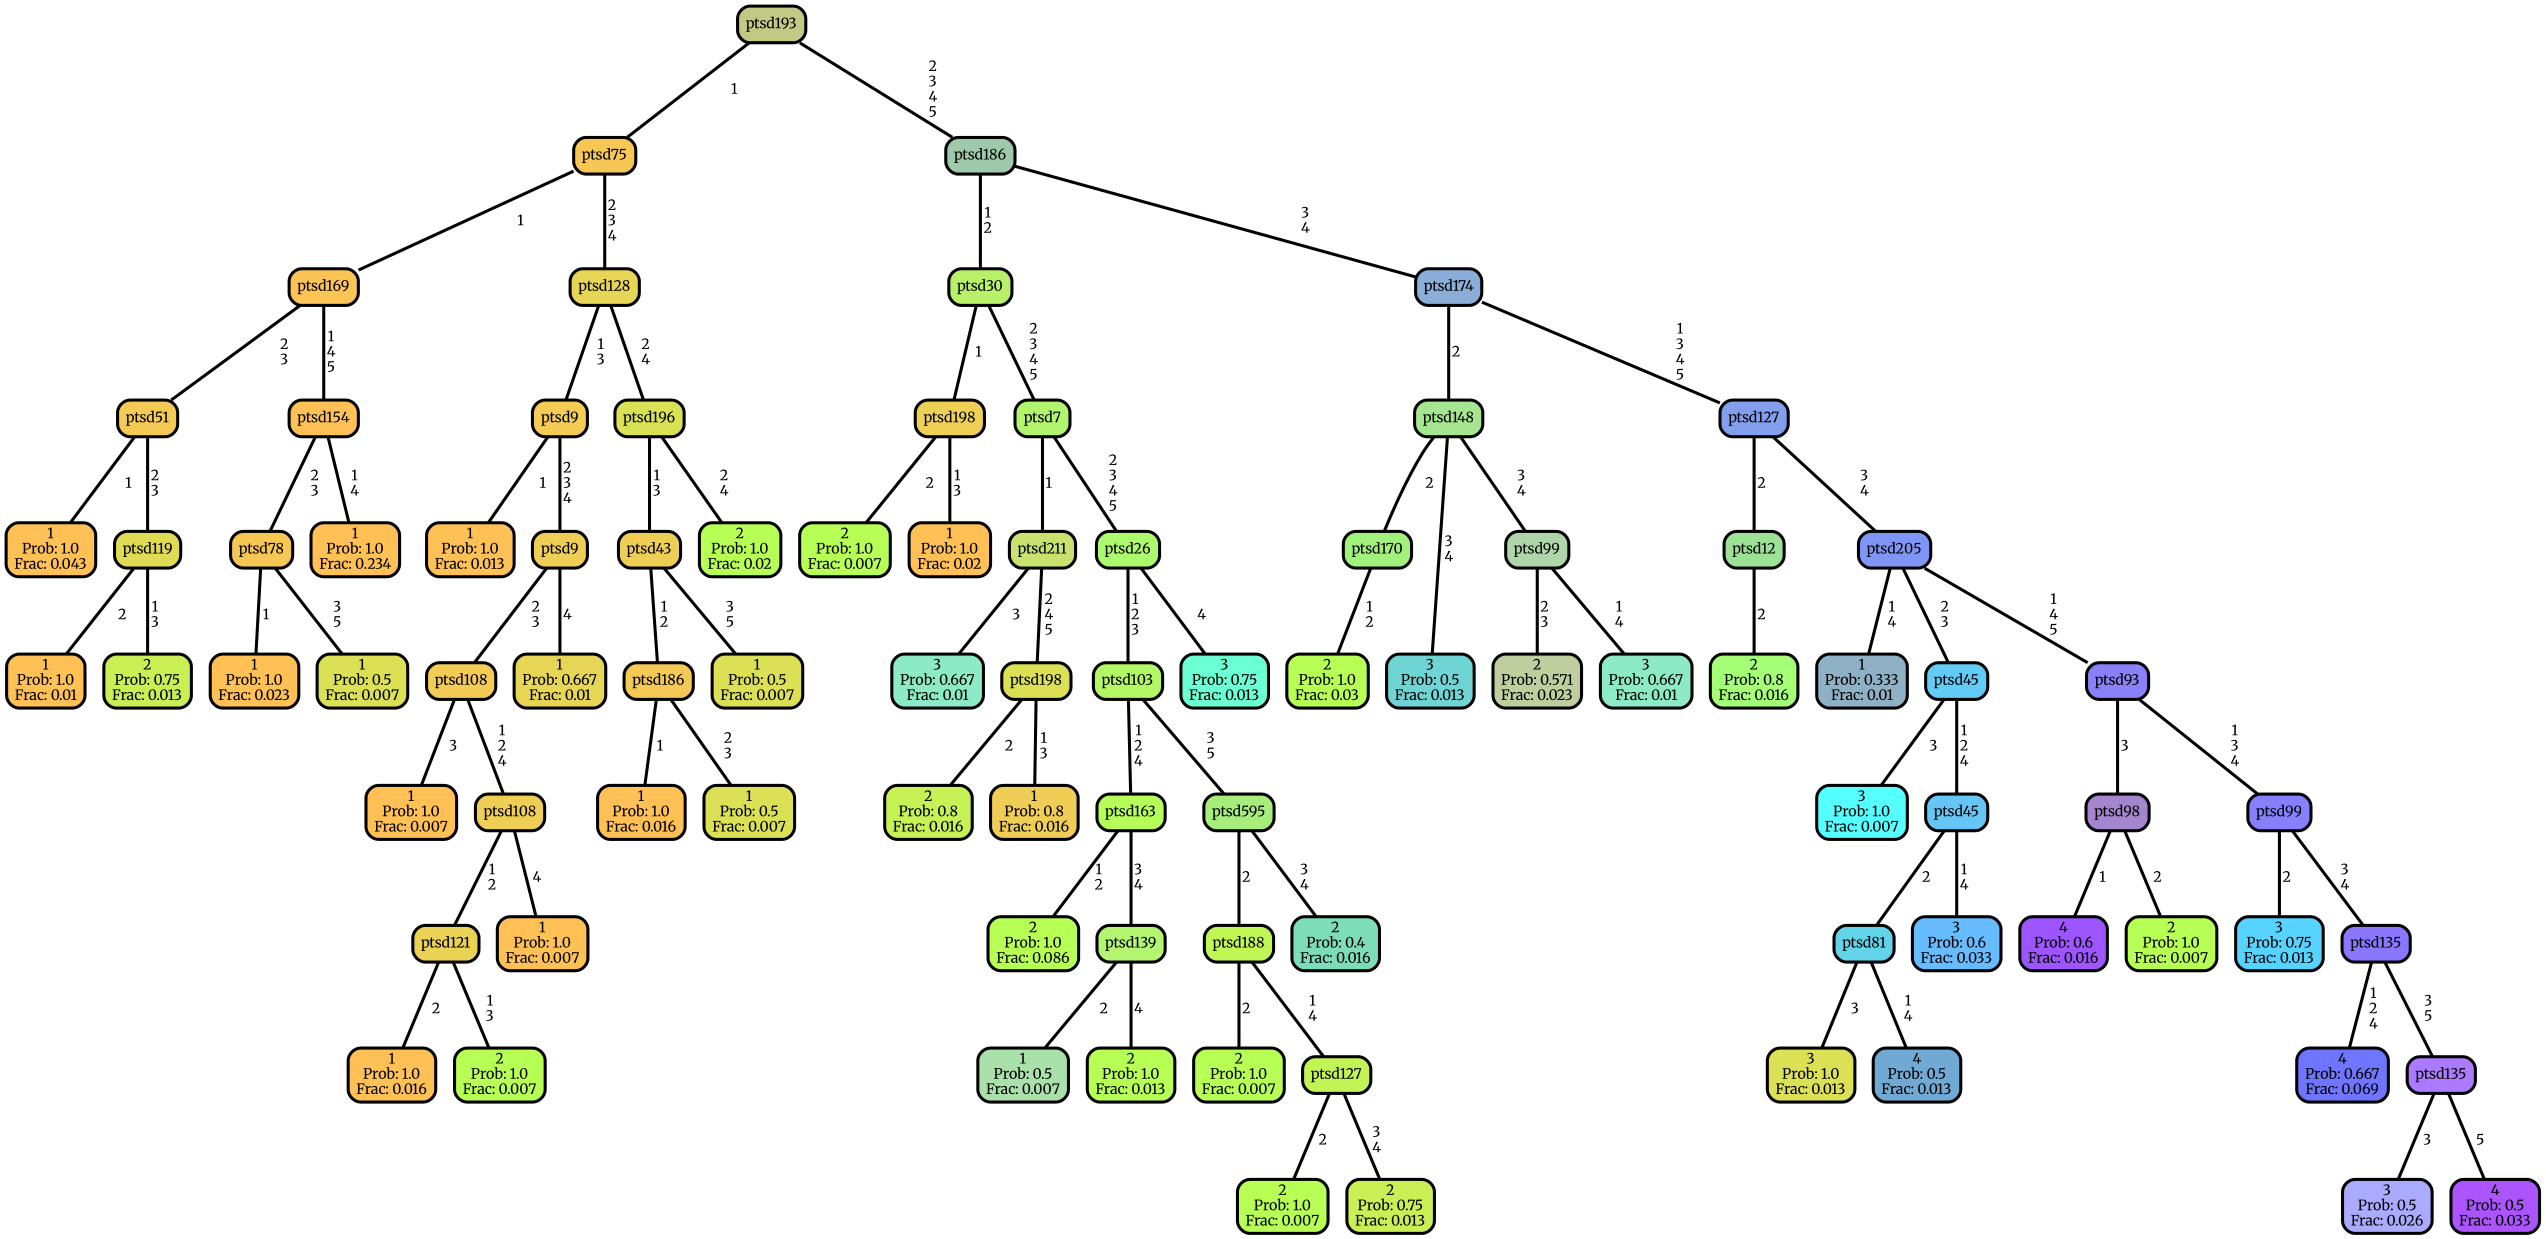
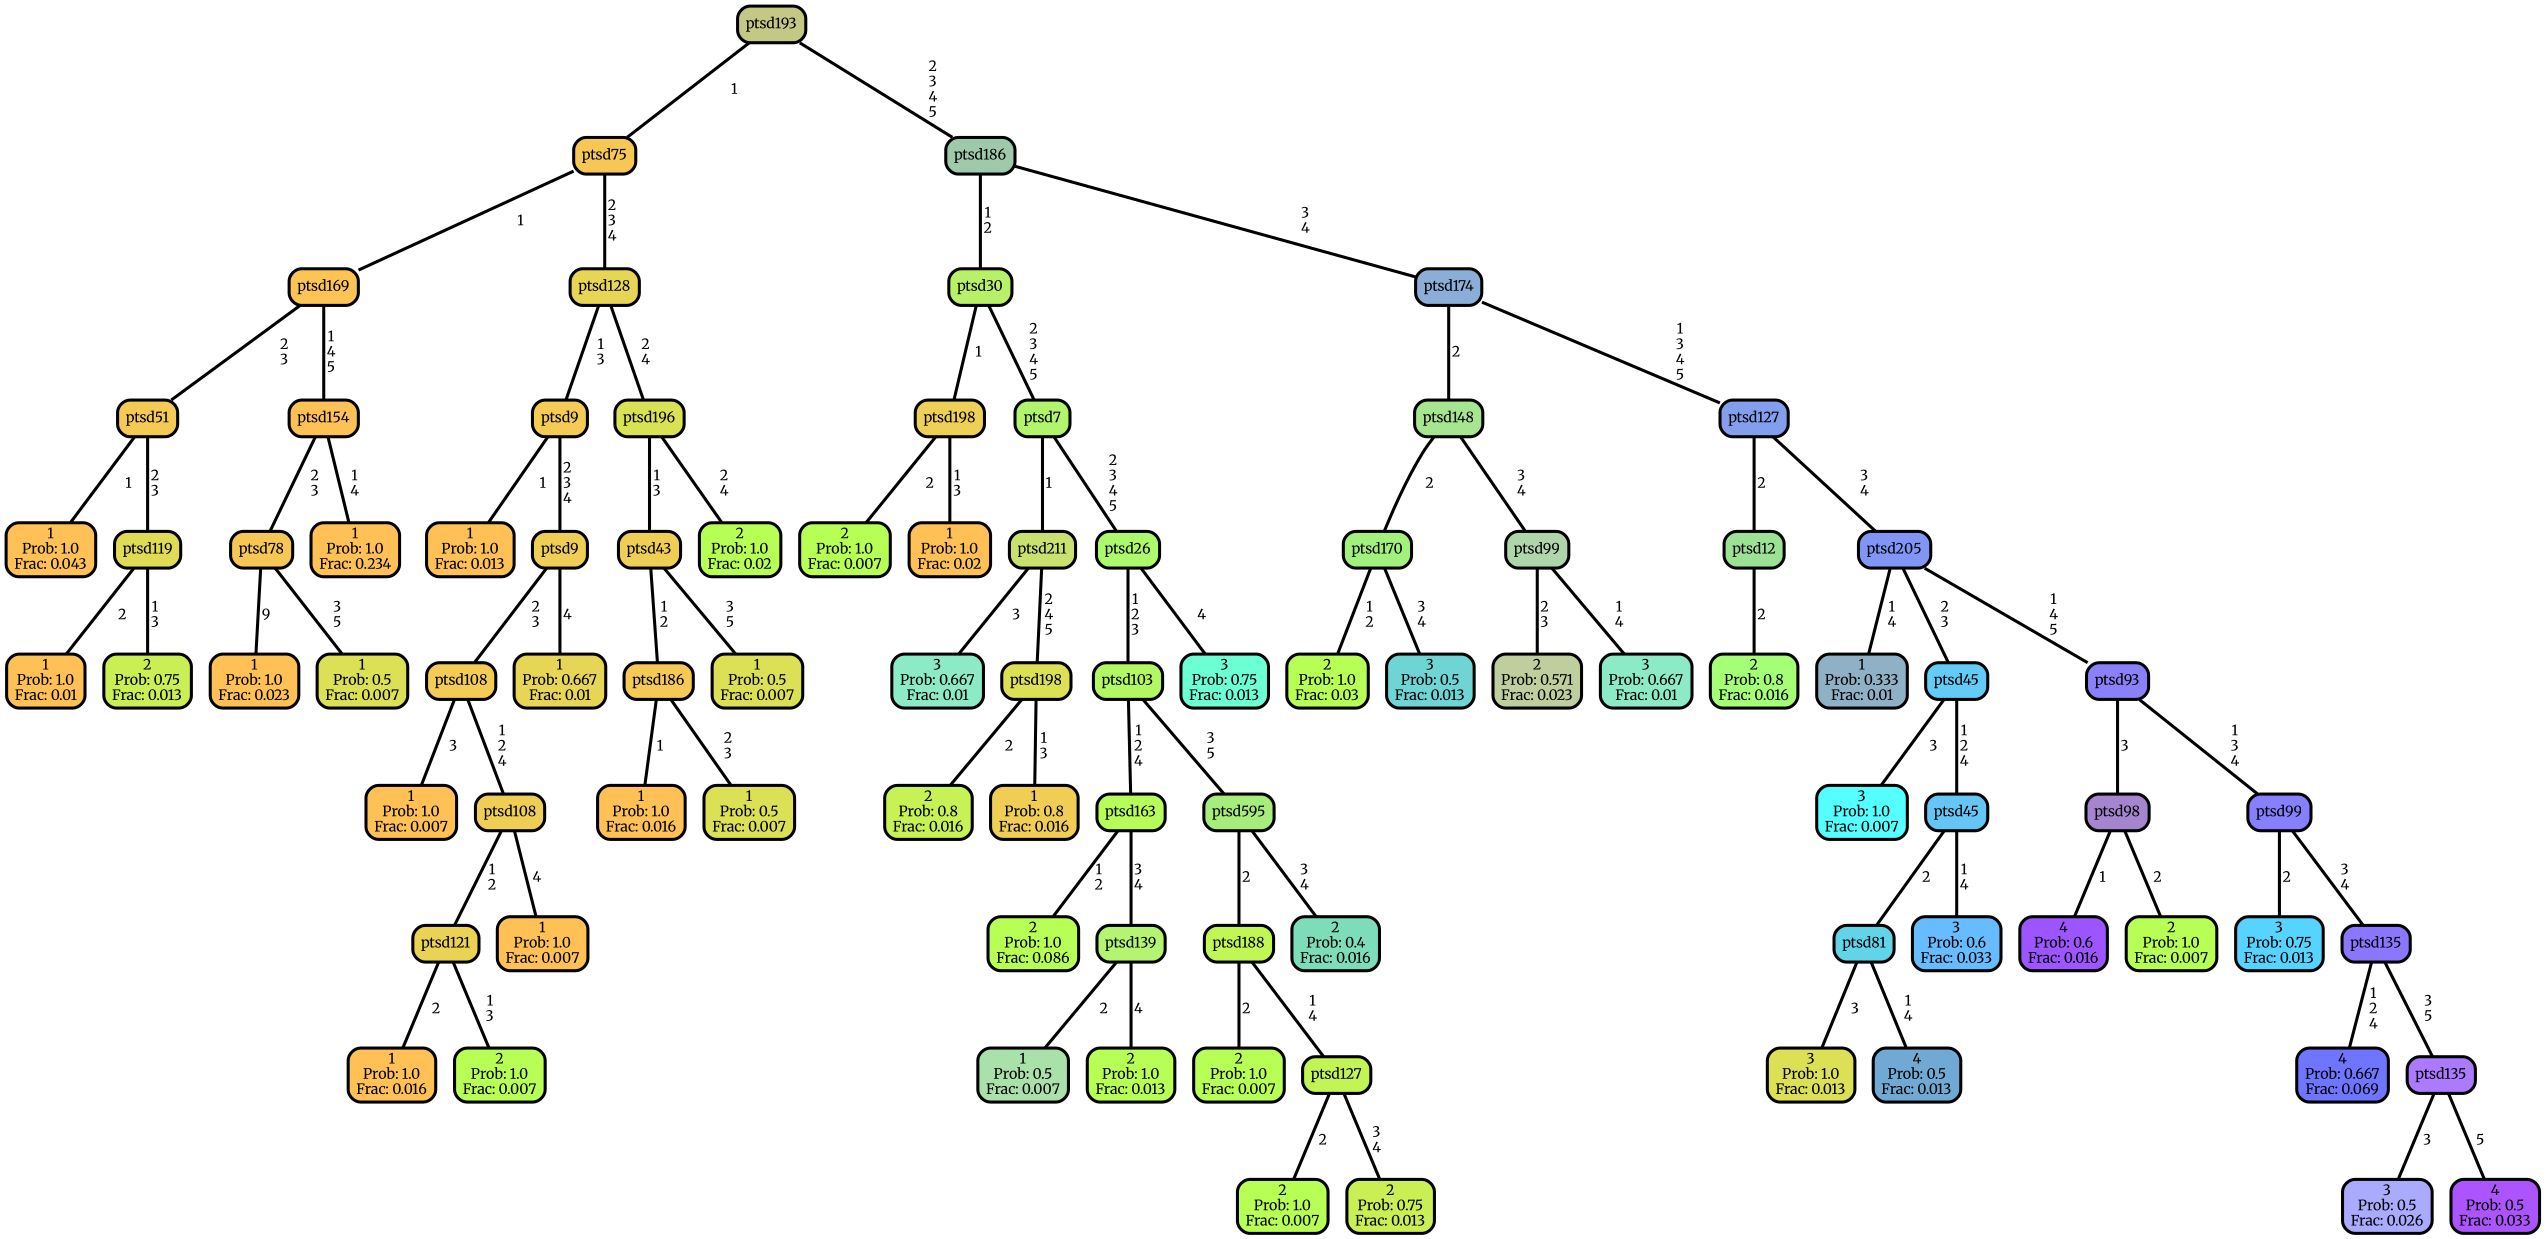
edge "ptsd148" -- "3 Prob: 0.5 Frac: 0.013": now "ptsd170" -- "3 Prob: 0.5 Frac: 0.013"
edge "ptsd78" -- "1 Prob: 1.0 Frac: 0.023": label " 1" -> " 9"
